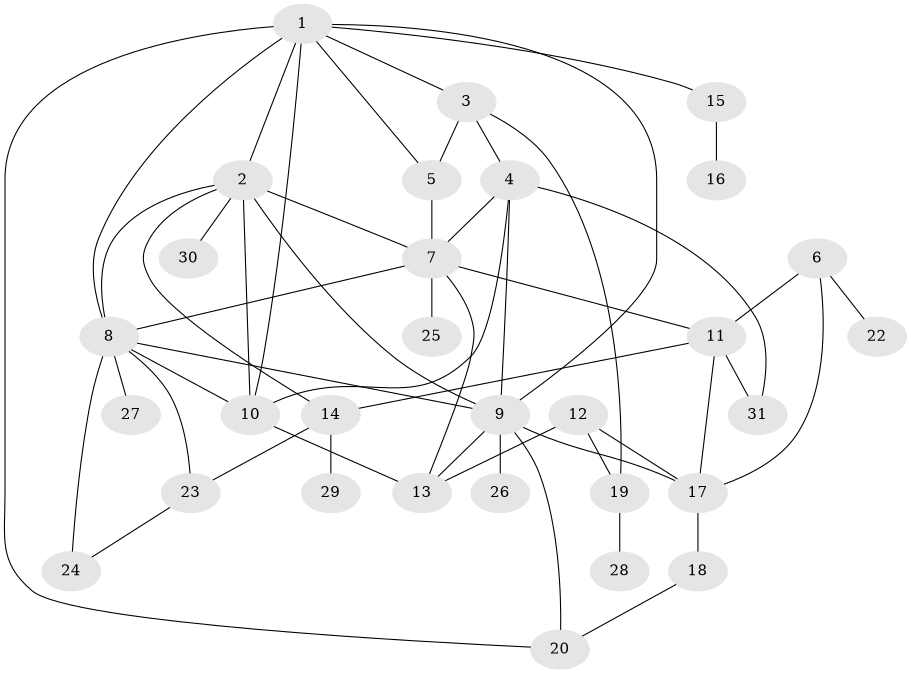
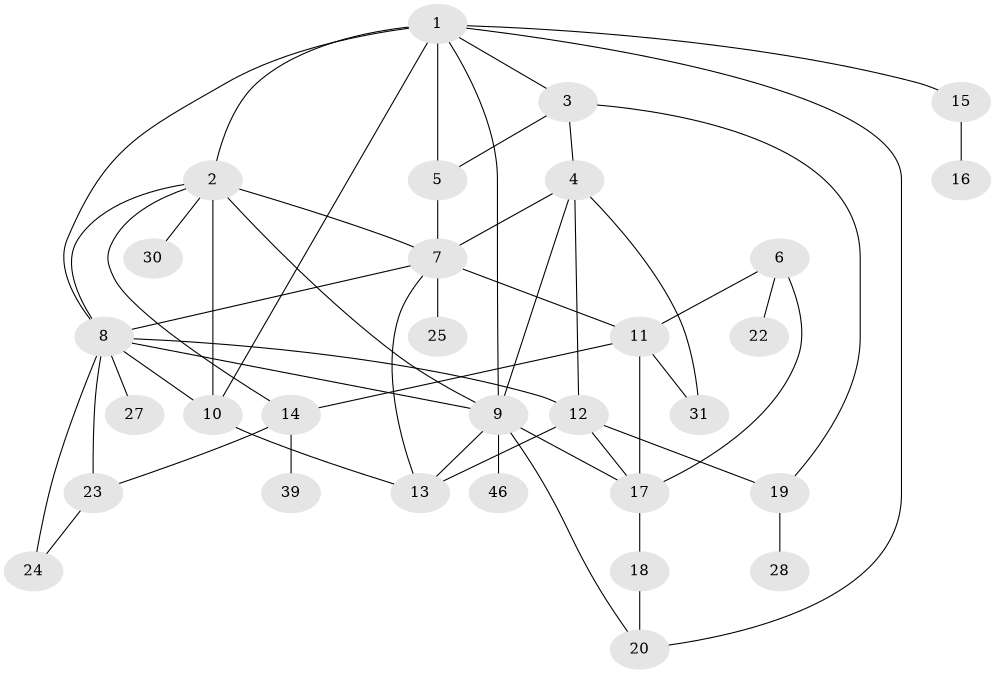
edge "8" -- "12": added
edge "4" -- "10": now "4" -- "12"
node "29": label "29" -> "39"
node "26": label "26" -> "46"
